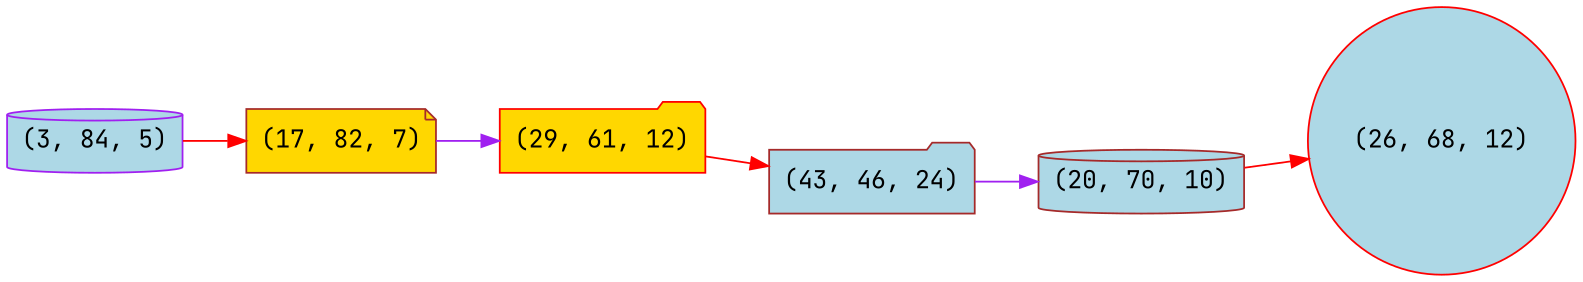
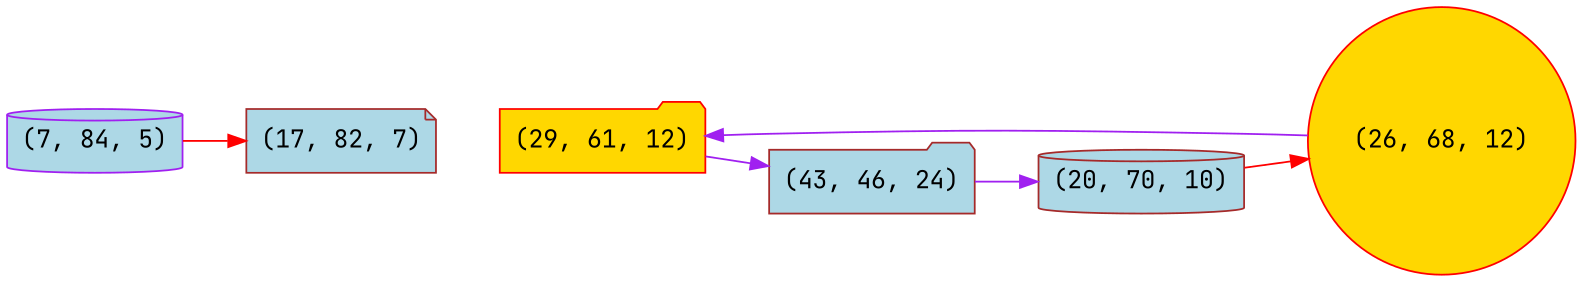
node "(3, 84, 5)": label "(3, 84, 5)" -> "(7, 84, 5)"
node "(17, 82, 7)": fillcolor gold -> lightblue
edge "(17, 82, 7)" -> "(29, 61, 12)": now "(26, 68, 12)" -> "(29, 61, 12)"
node "(26, 68, 12)": fillcolor lightblue -> gold
edge "(29, 61, 12)" -> "(43, 46, 24)": color red -> purple
